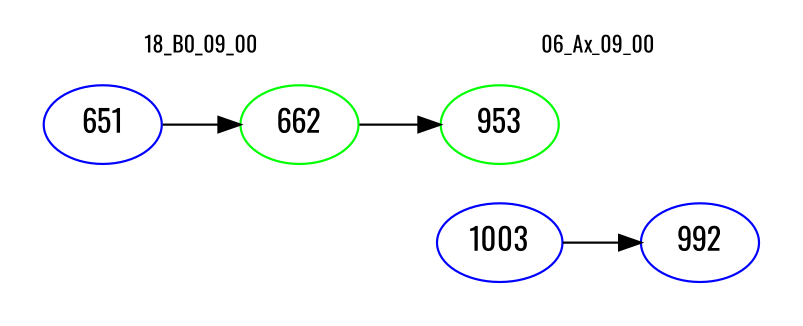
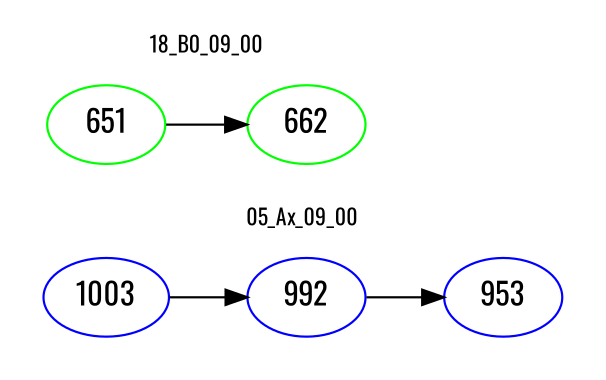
cluster "06_Ax_09_00": label "06_Ax_09_00" -> "05_Ax_09_00"
node "651": color blue -> green
edge "662" -> "953": now "992" -> "953"
node "953": color green -> blue
